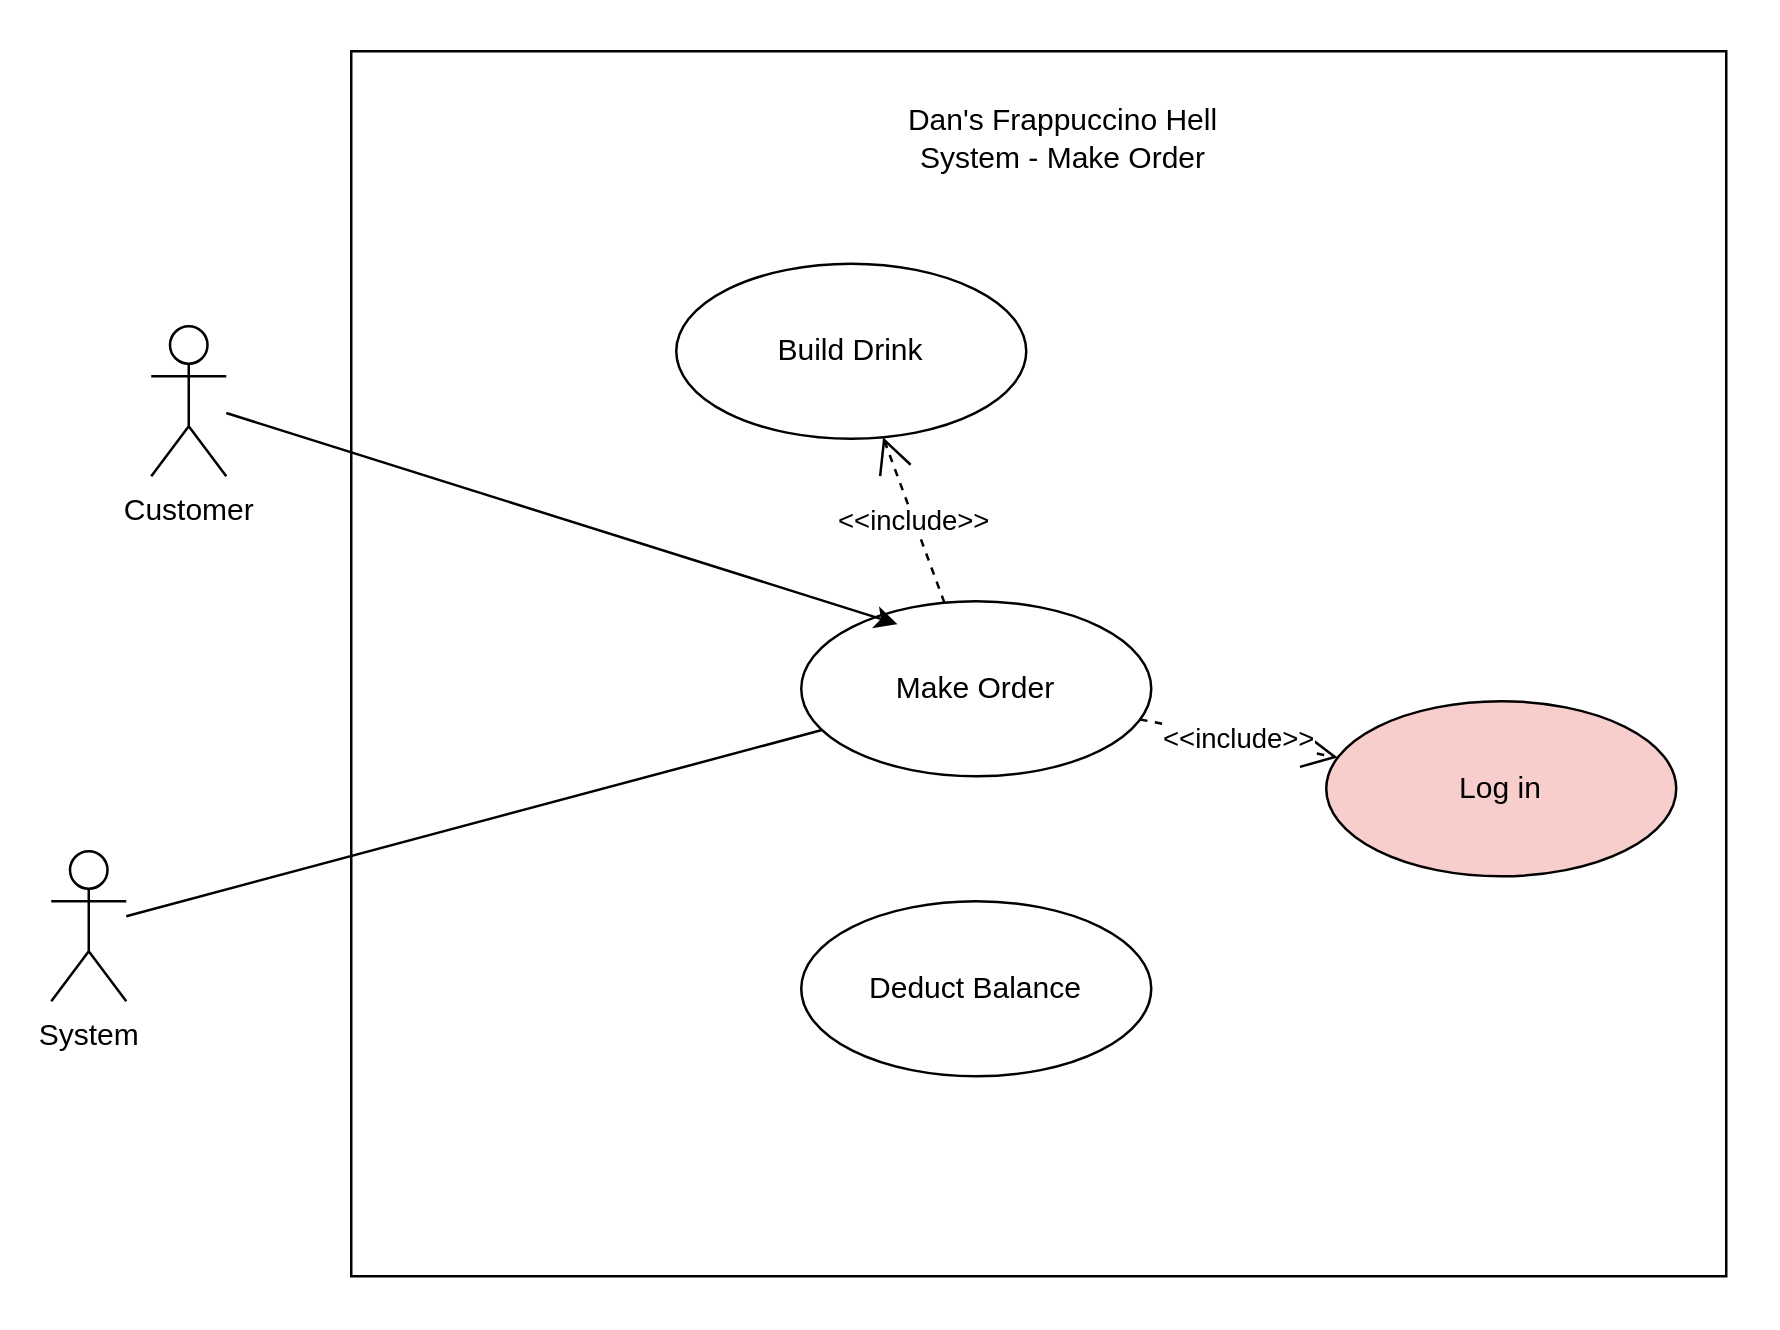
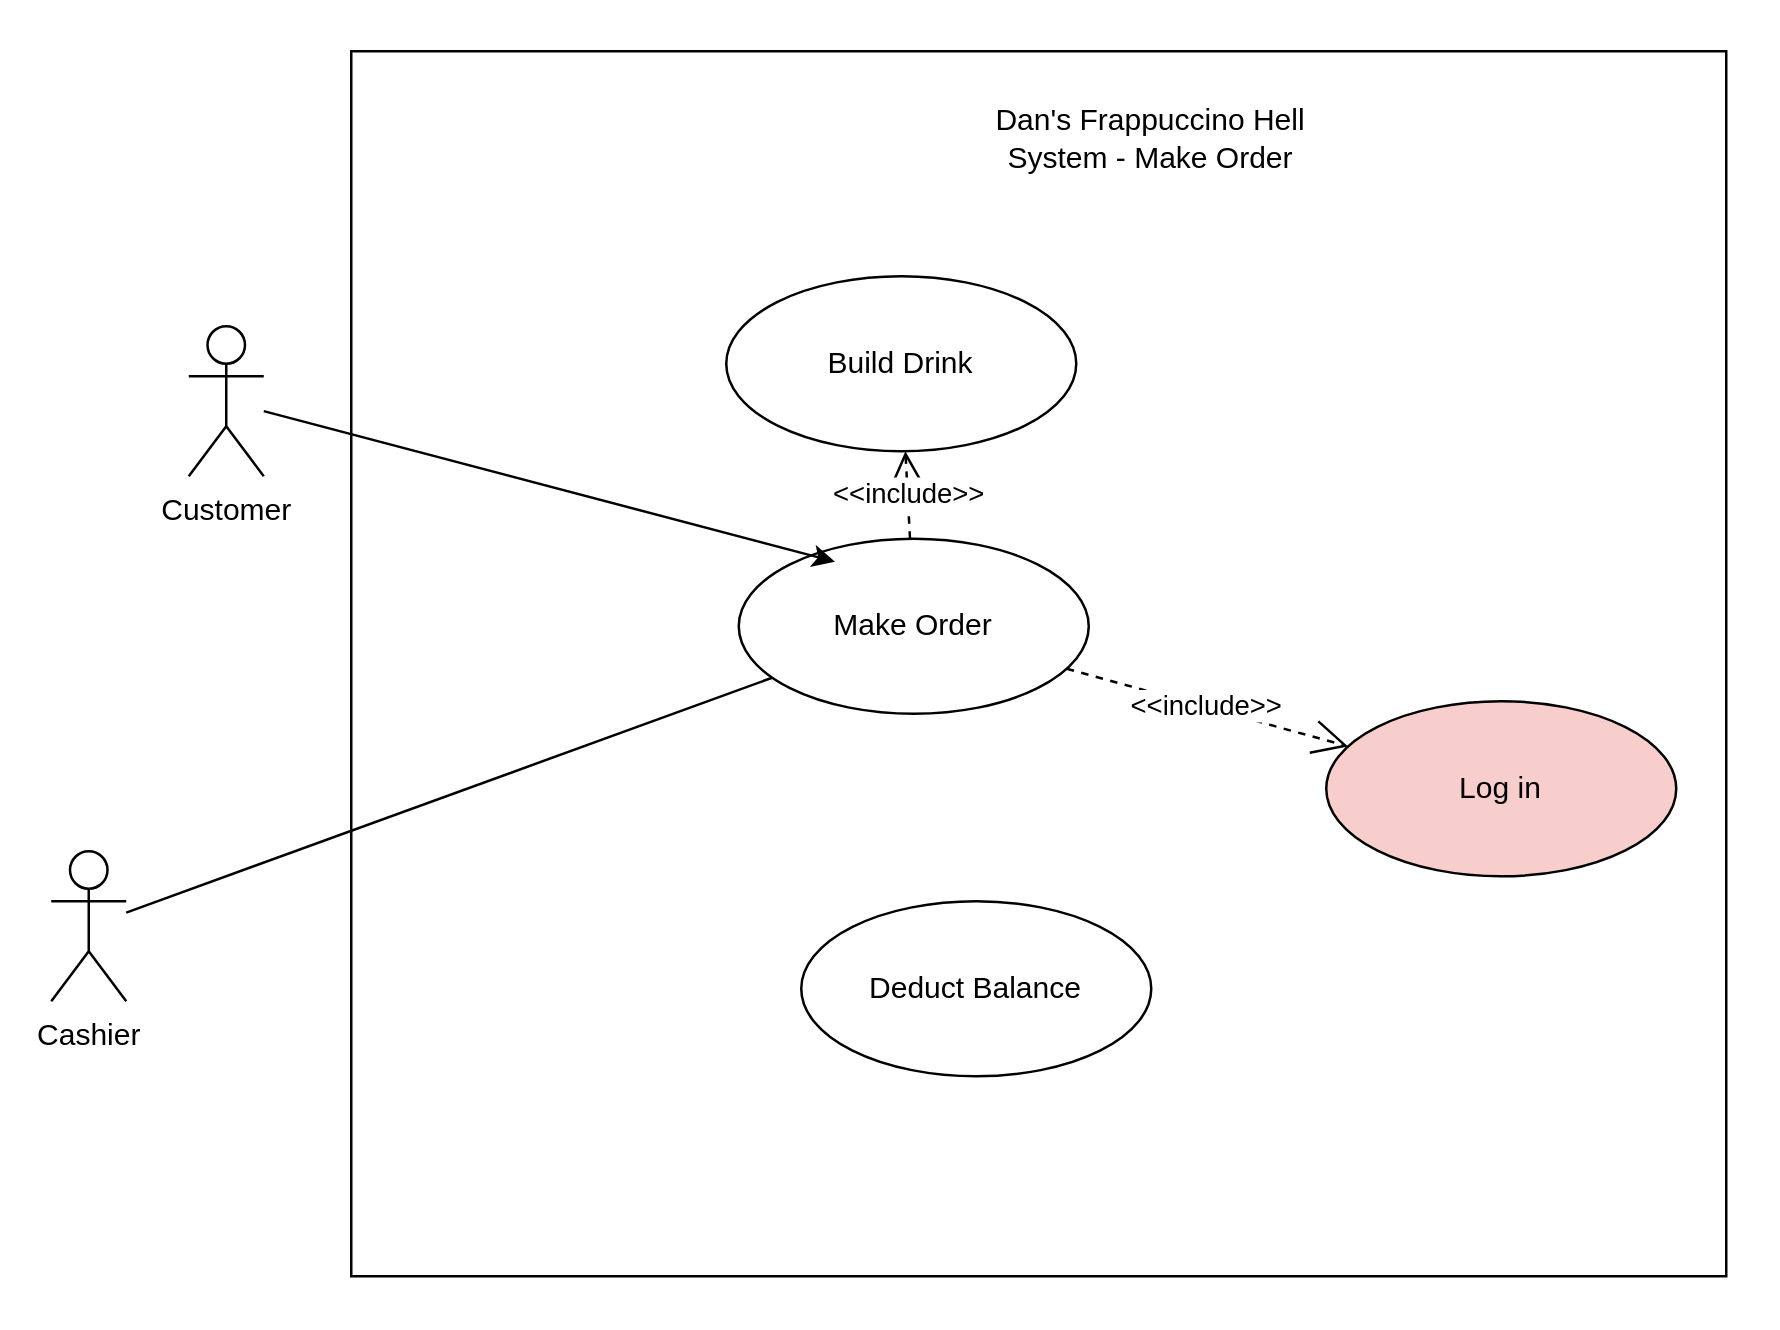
node "Dan's Frappuccino Hell System - Make Order": moved (1064, 139) -> (1151, 139)
node "Build Drink": moved (851, 351) -> (901, 364)
node "Customer": moved (189, 401) -> (226, 401)
node "Make Order": moved (976, 689) -> (914, 626)
node "System": label "System" -> "Cashier"
